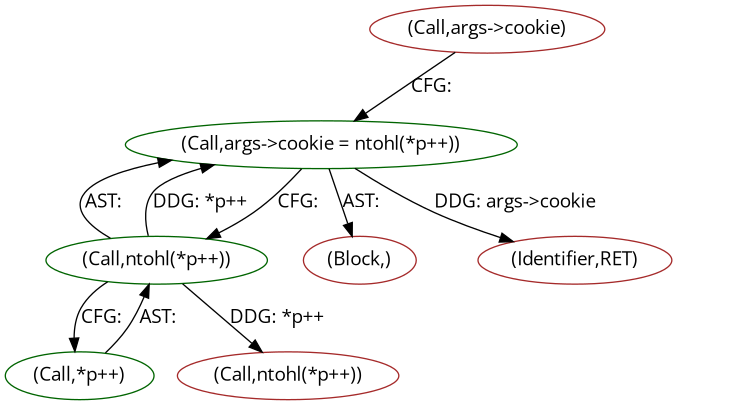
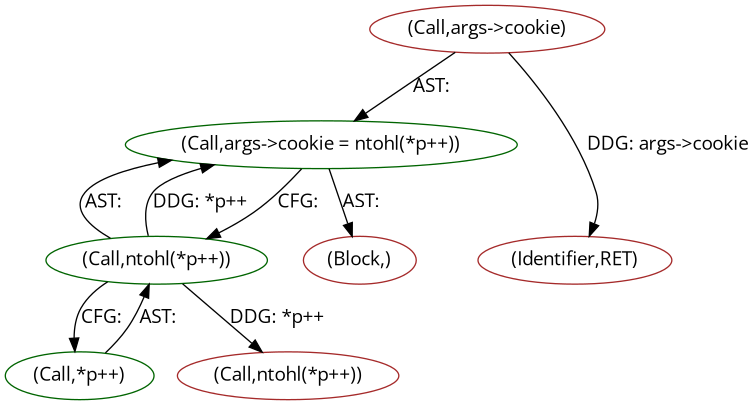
edge "(Call,args->cookie)" -> "(Call,args->cookie = ntohl(*p++))": label "CFG: " -> "AST: "
edge "(Call,args->cookie = ntohl(*p++))" -> "(Identifier,RET)": now "(Call,args->cookie)" -> "(Identifier,RET)"
